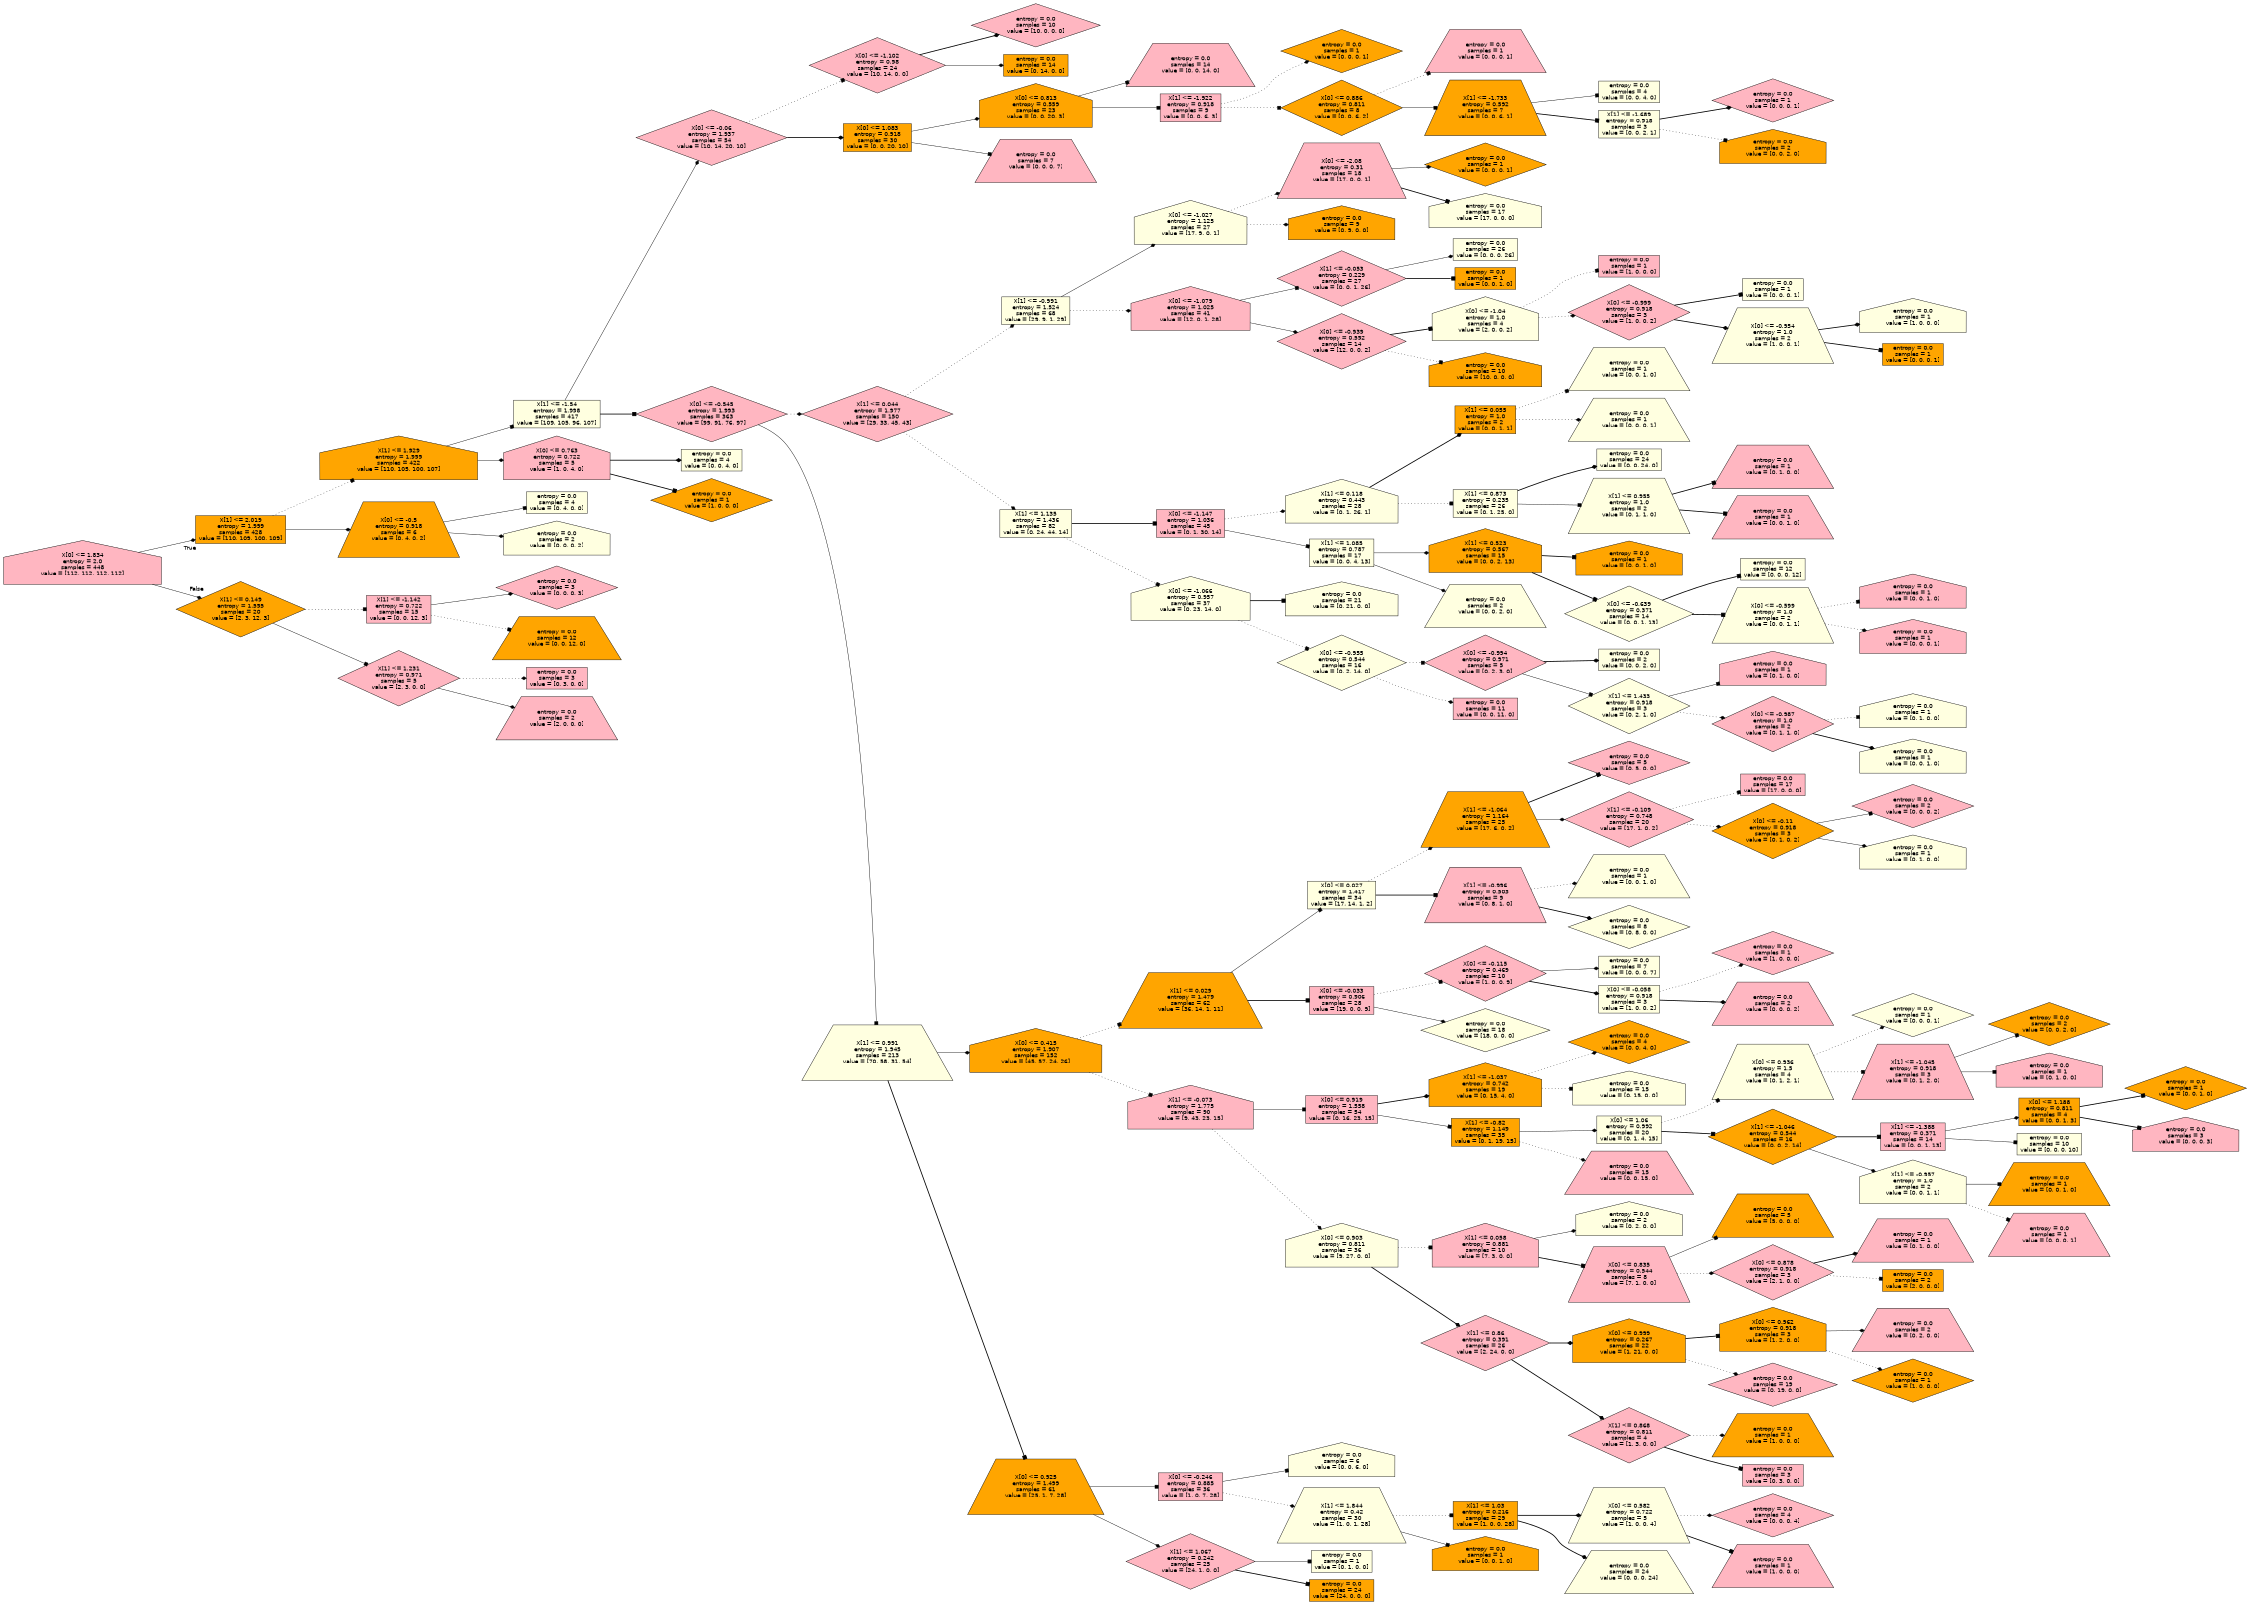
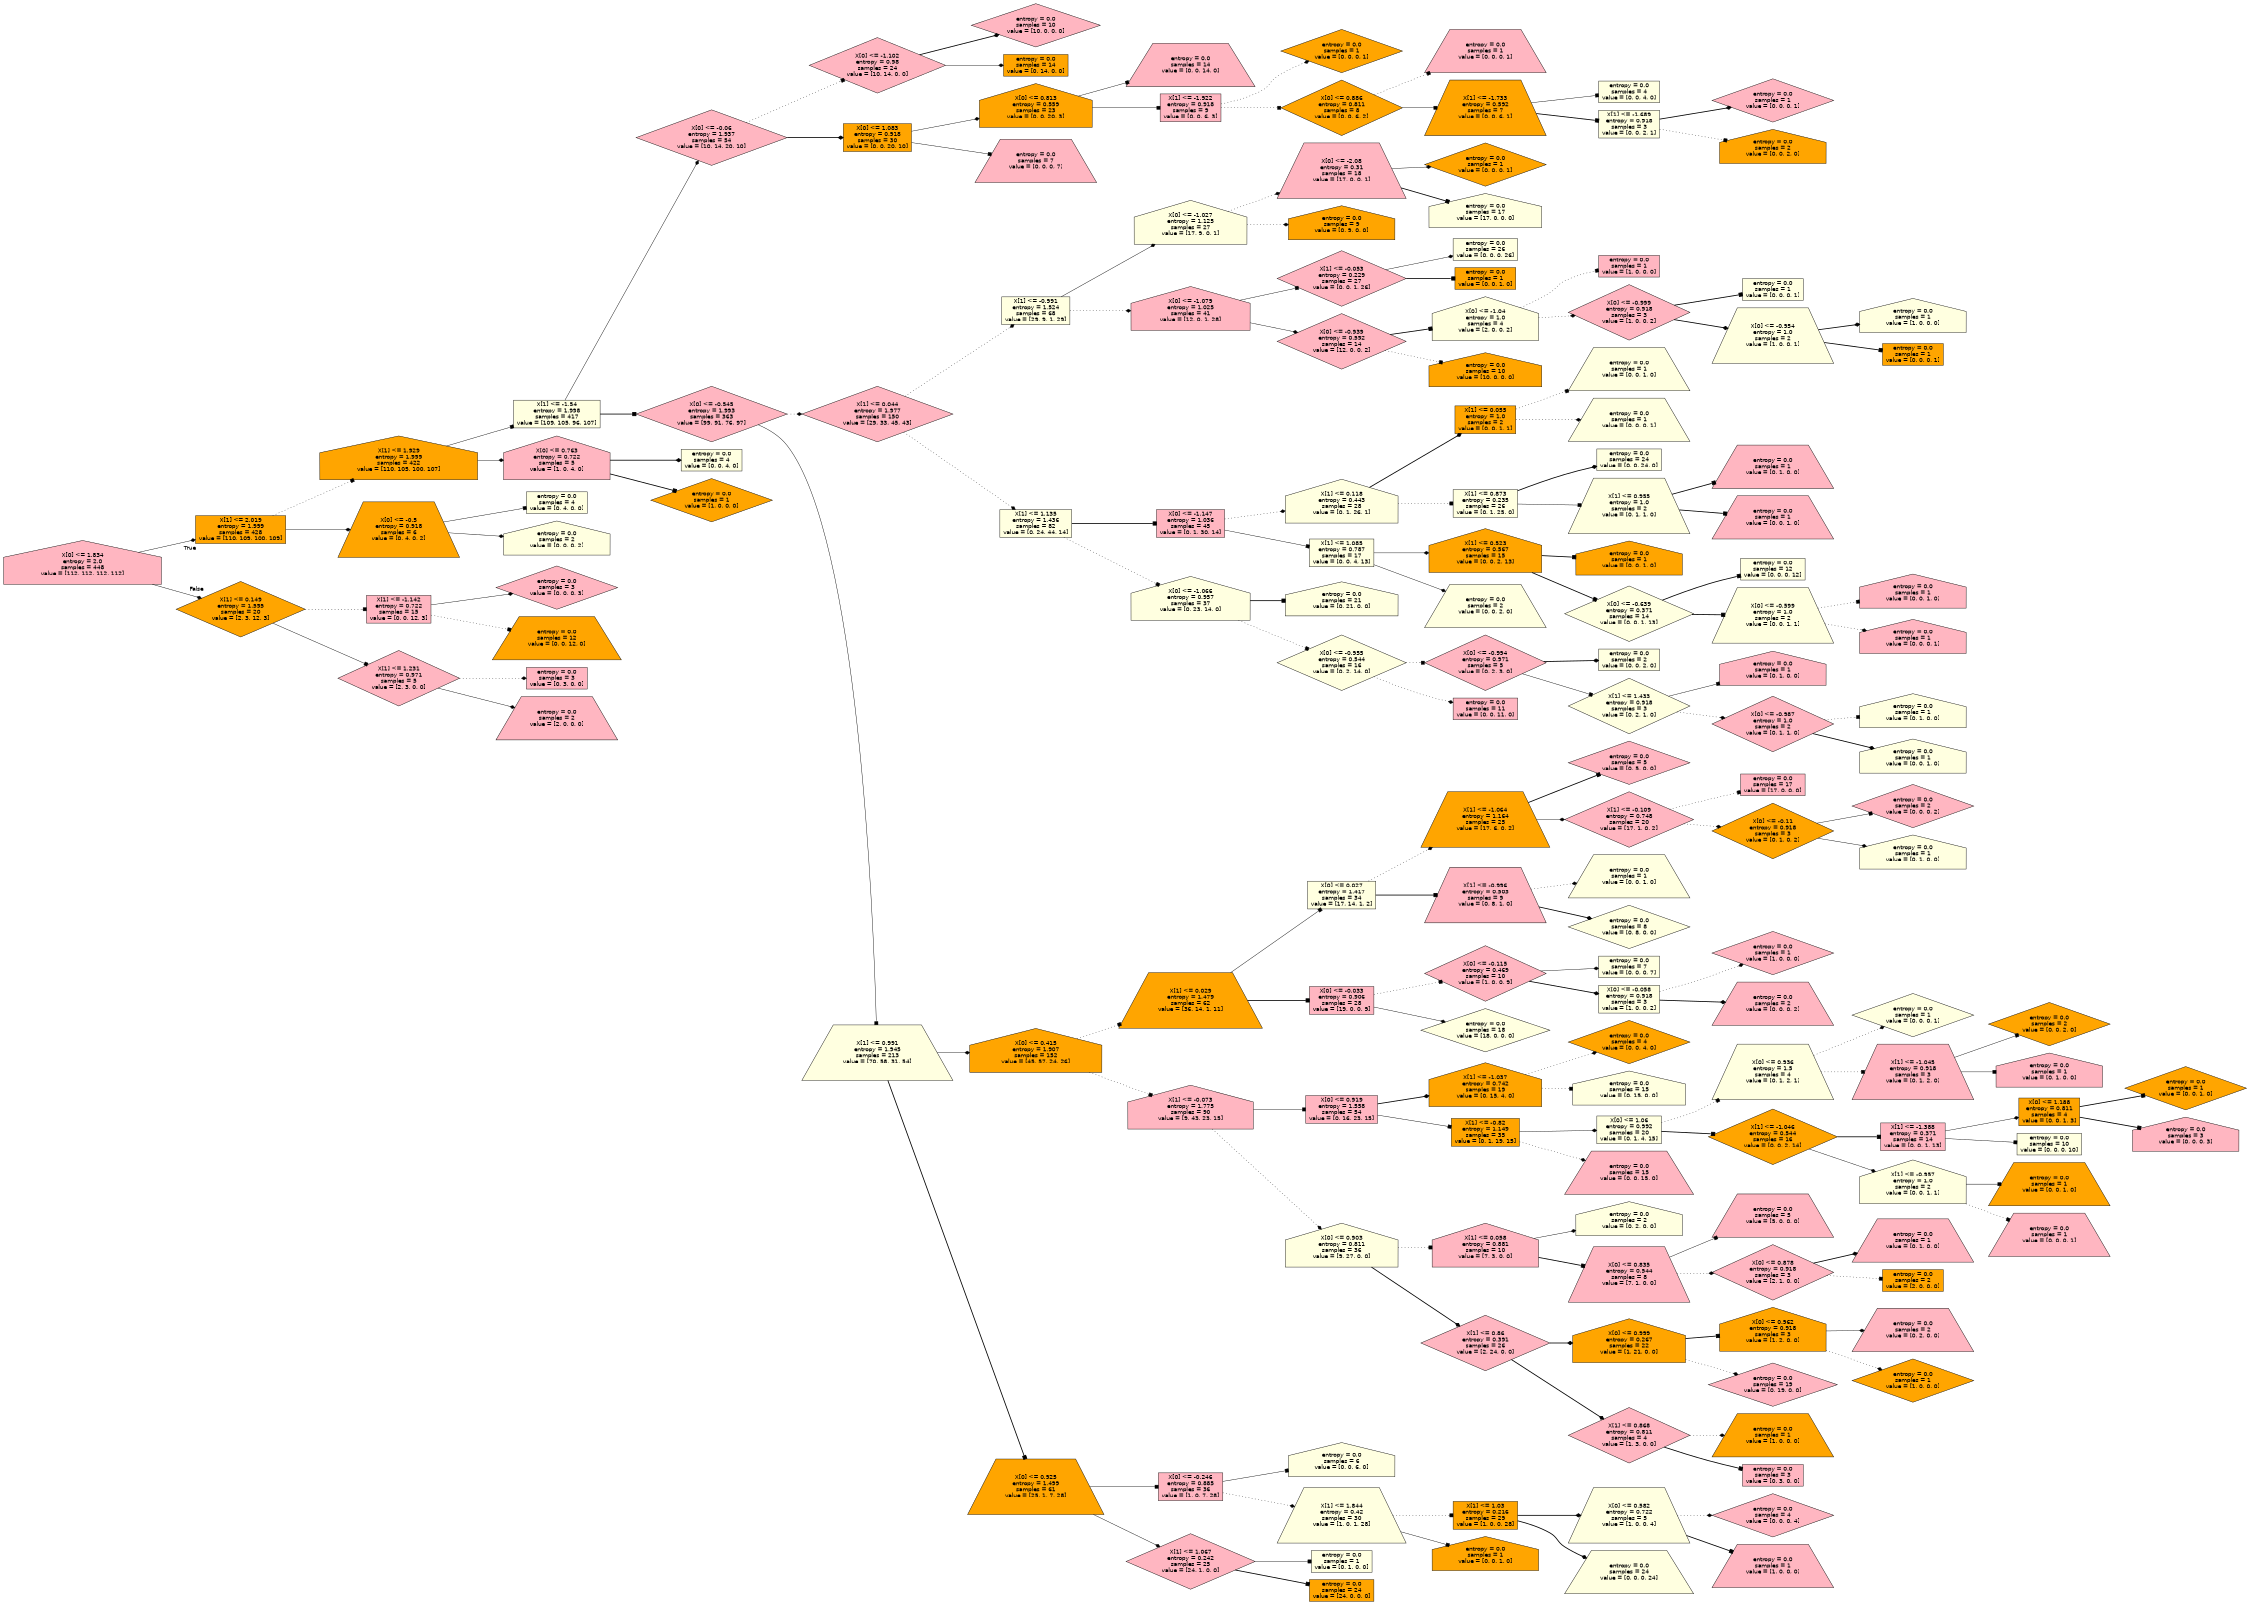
node "entropy = 0.0 samples = 5 value = [5, 0, 0, 0]": fillcolor orange -> lightpink
